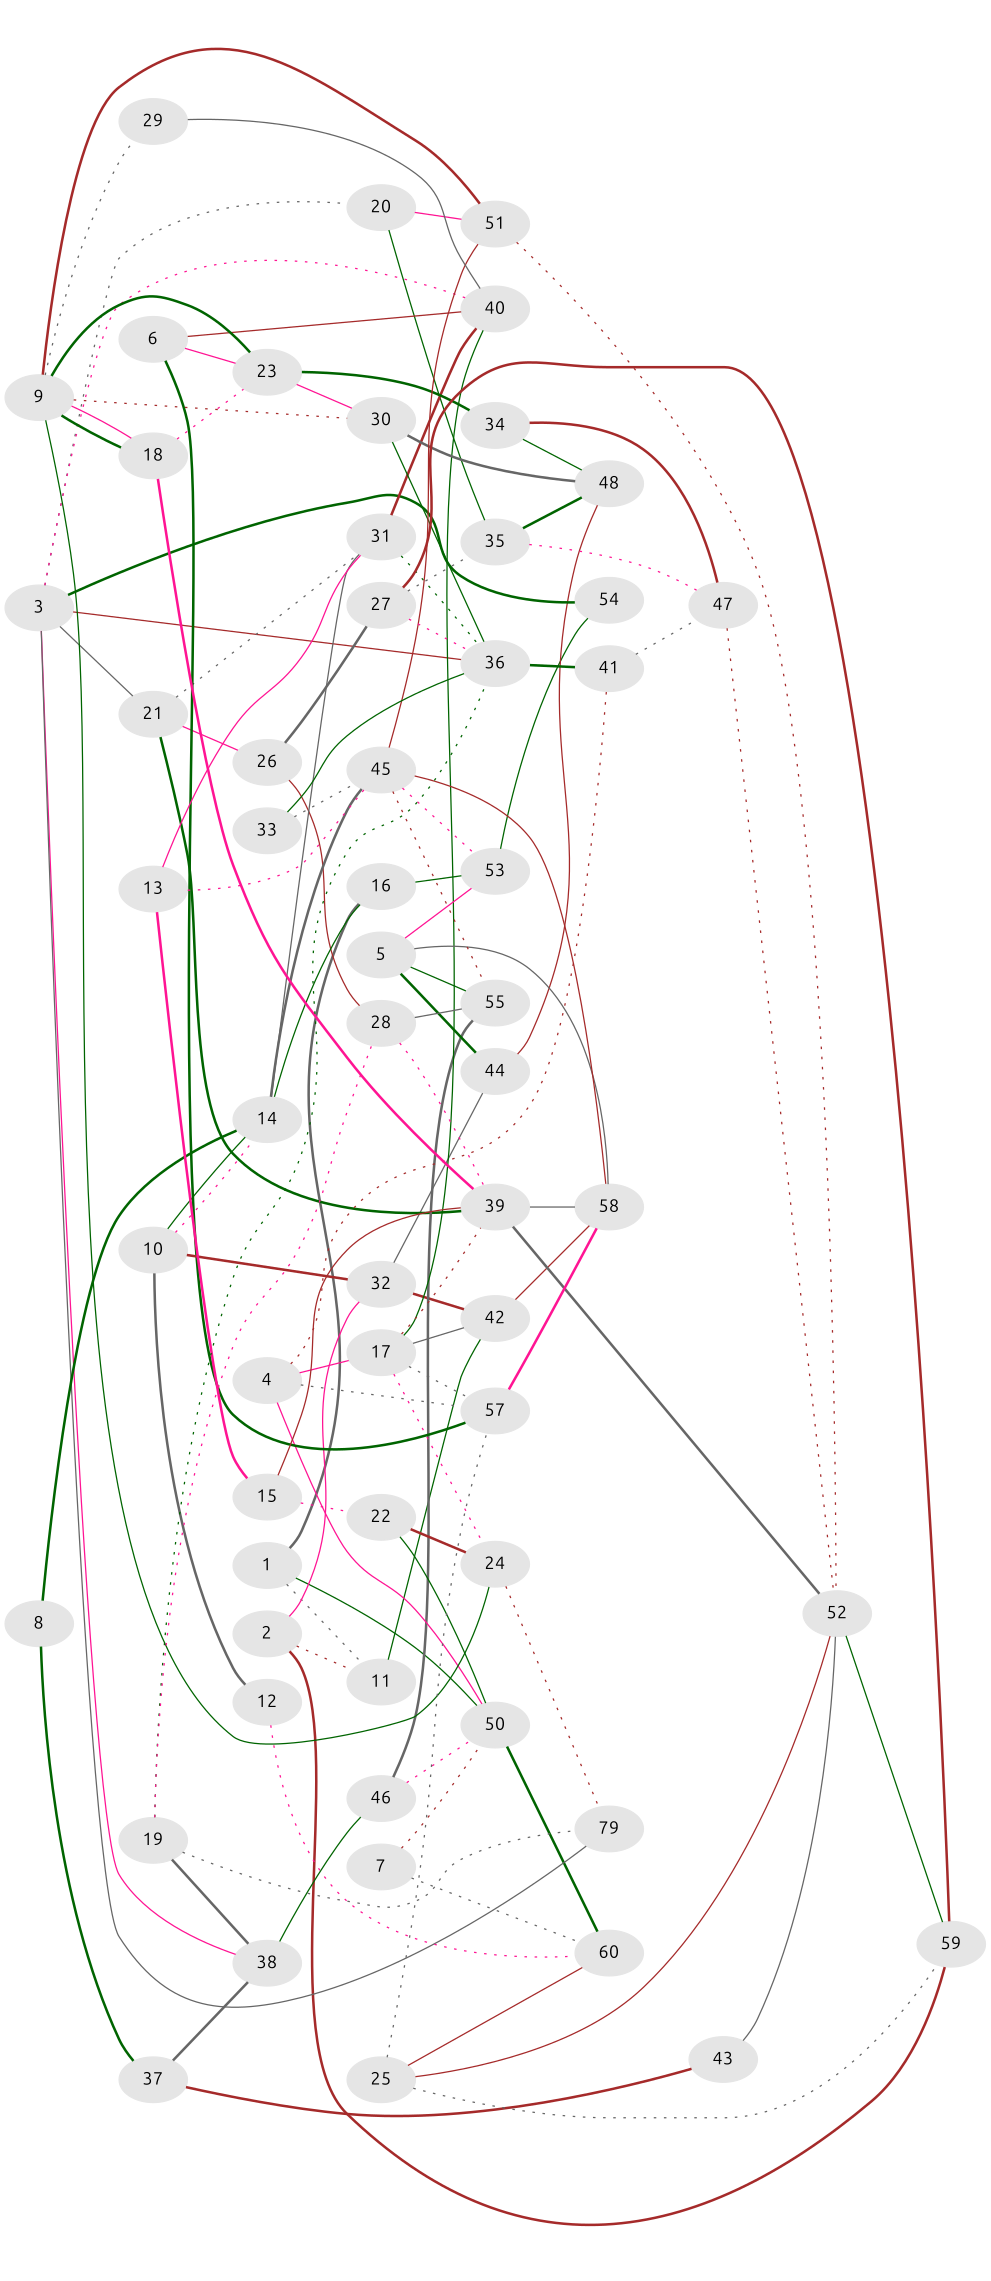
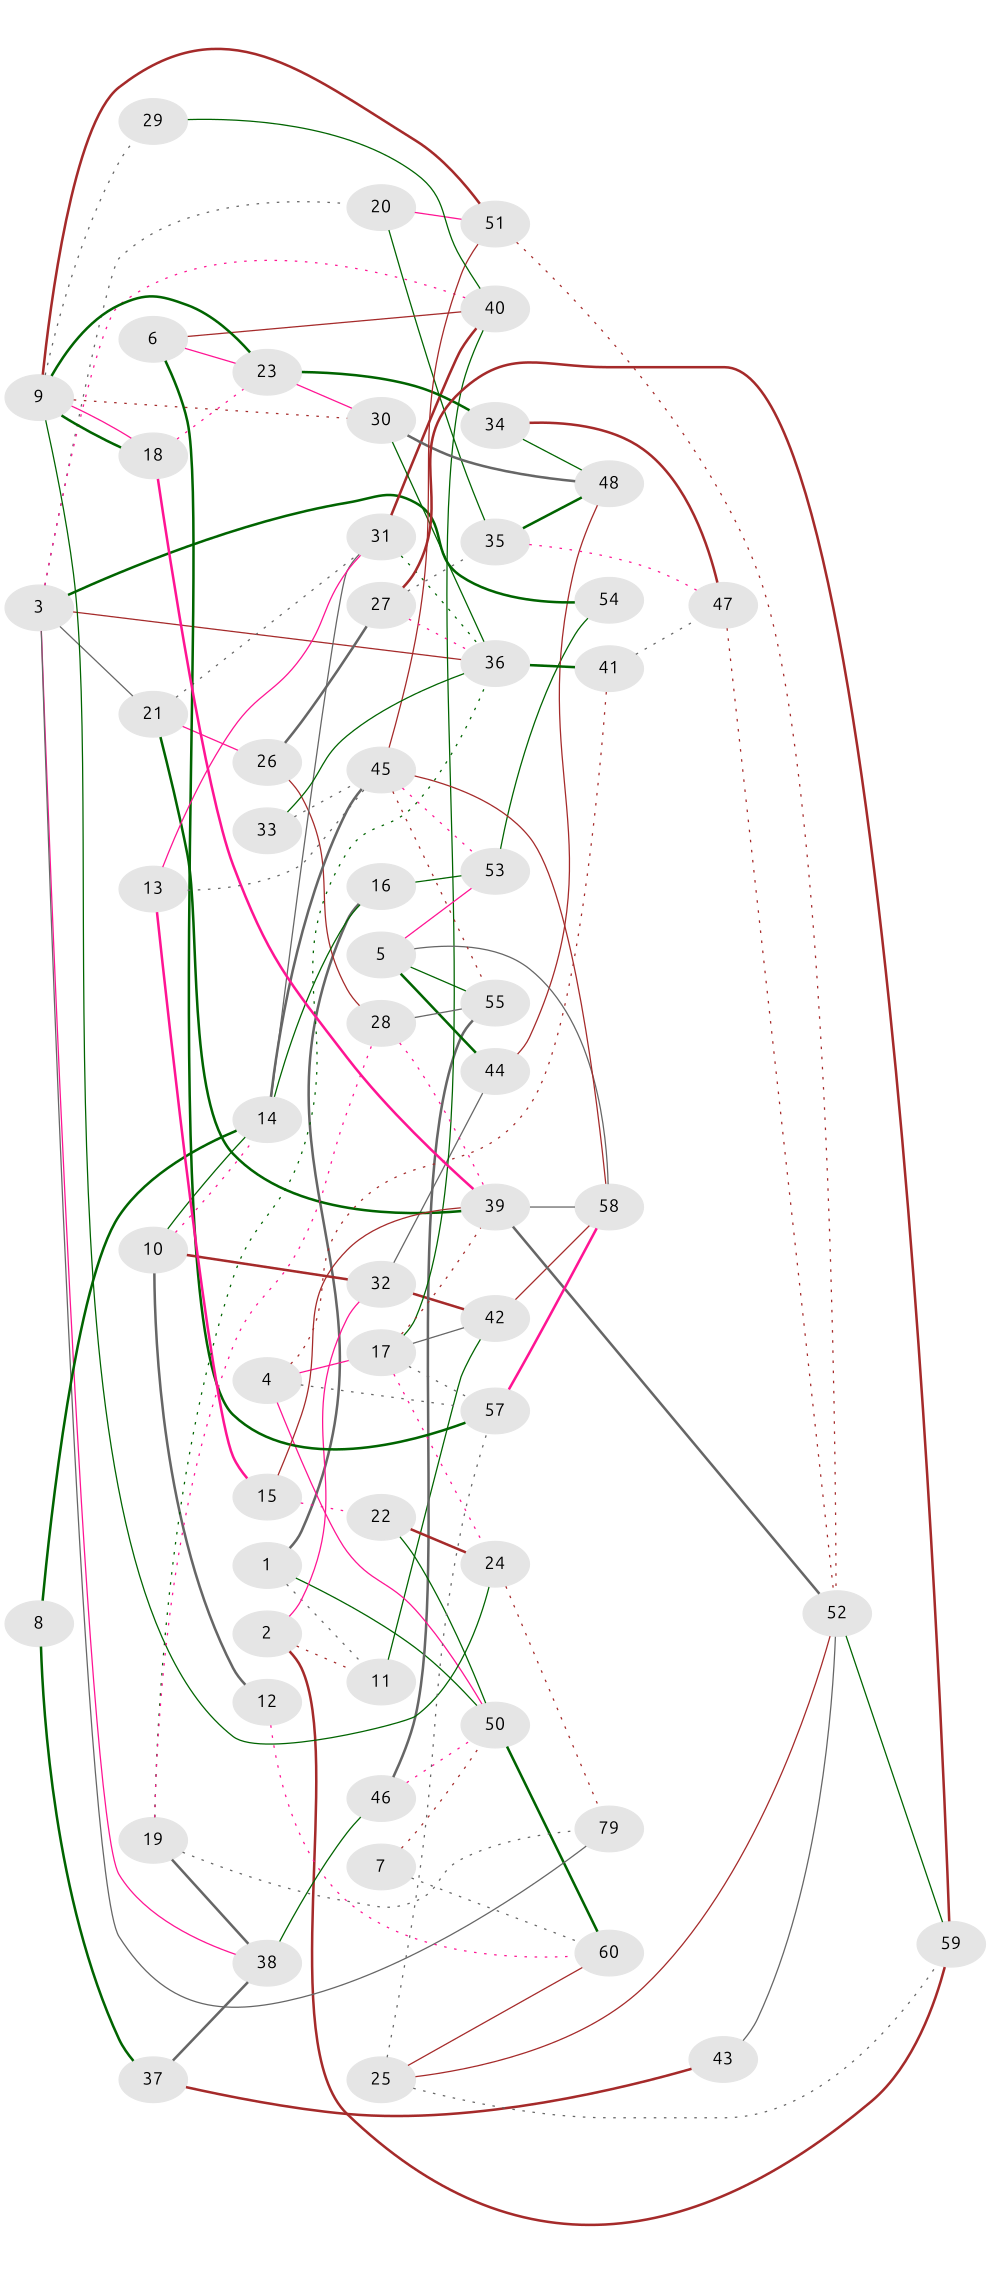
edge "29" -- "40": color gray40 -> darkgreen
edge "45" -- "13": color deeppink -> gray40
